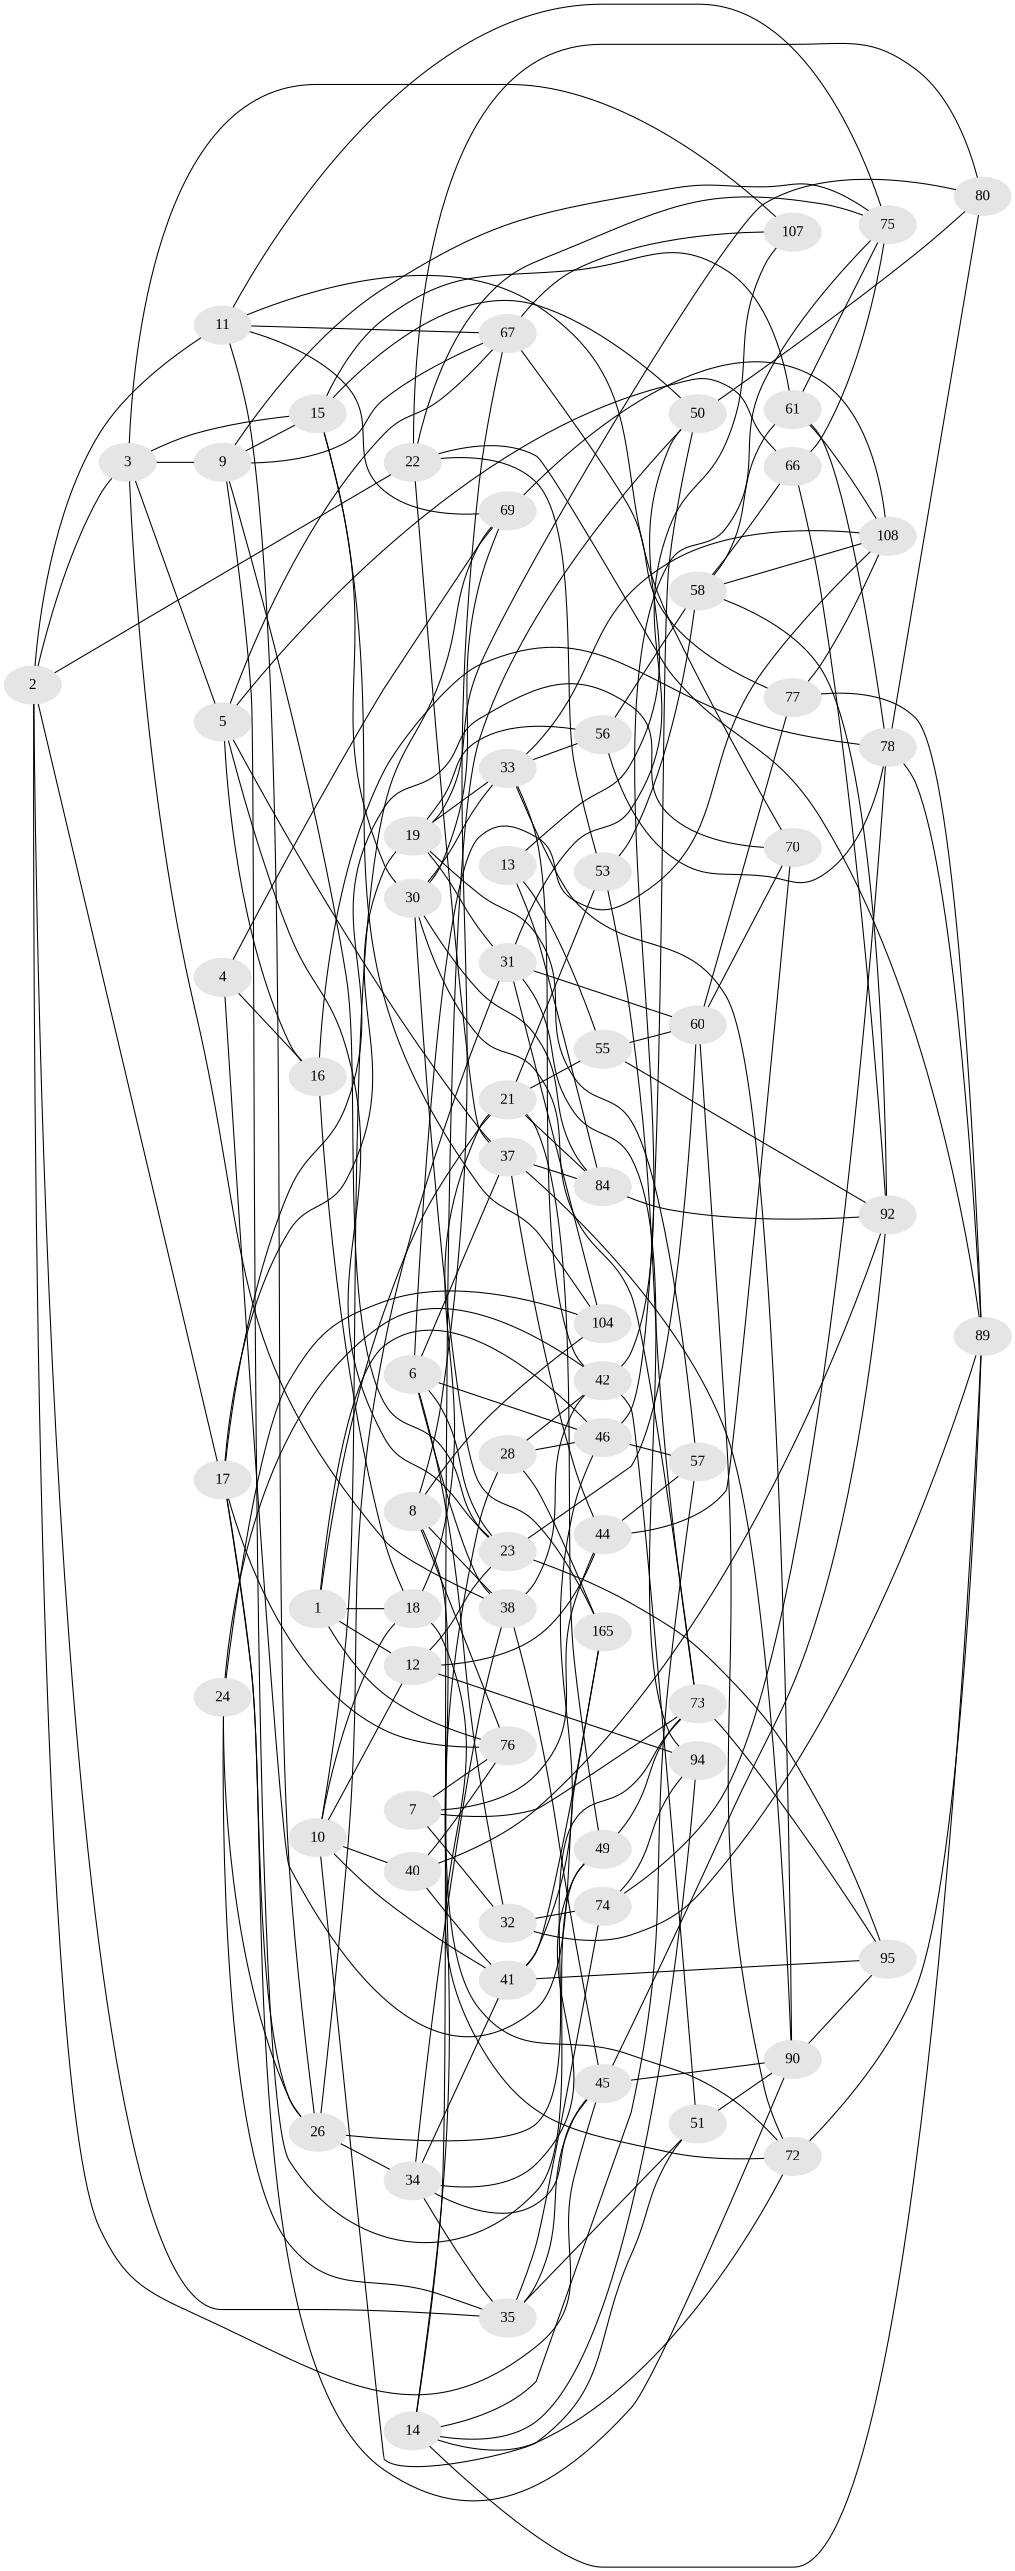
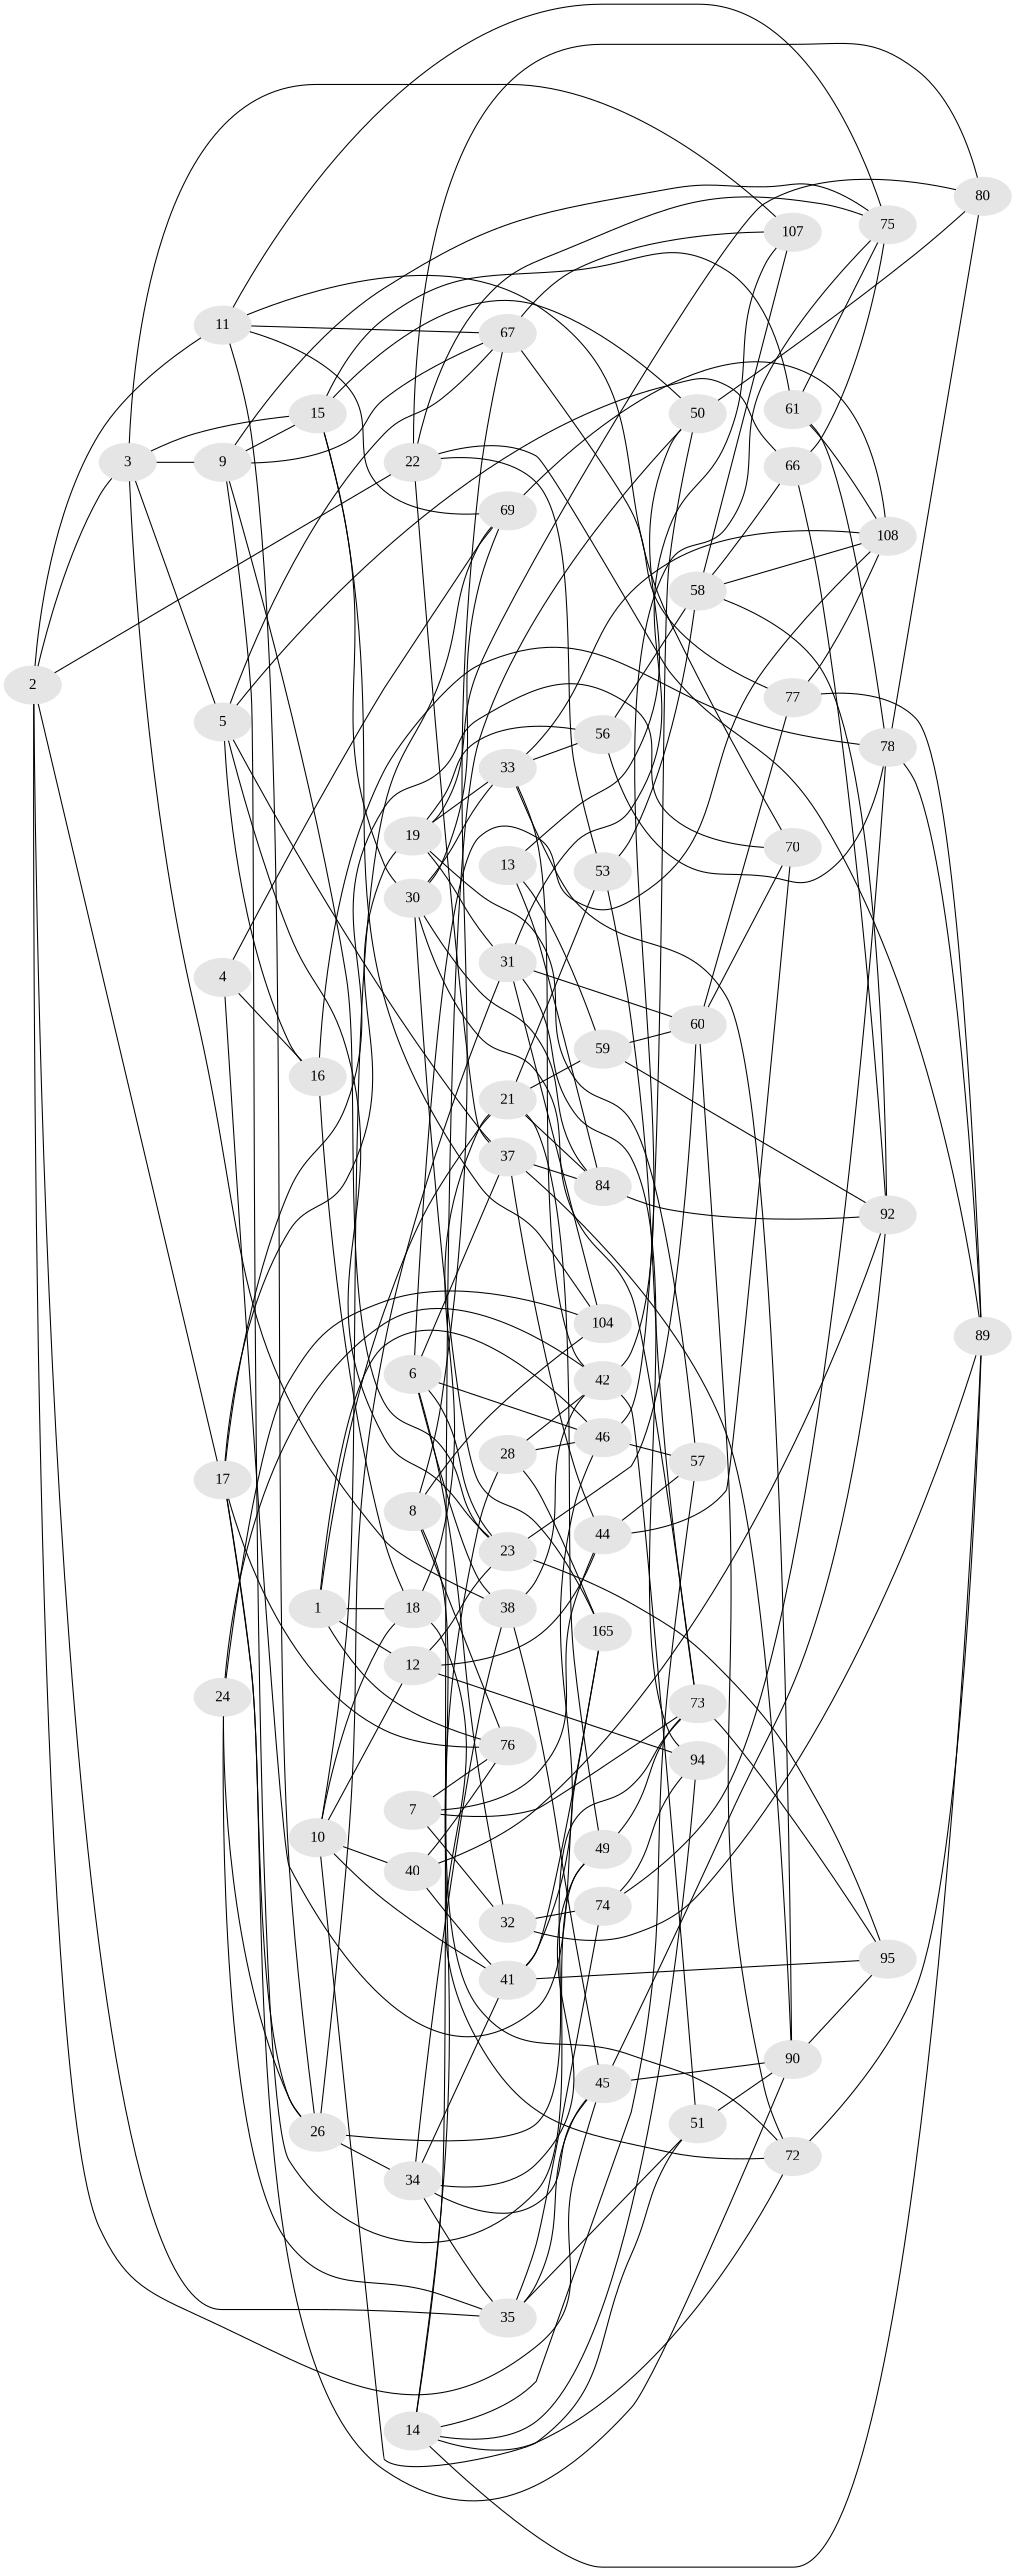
edge "61" -- "58": now "107" -- "58"
node "55": label "55" -> "59"
edge "8" -- "38": removed
